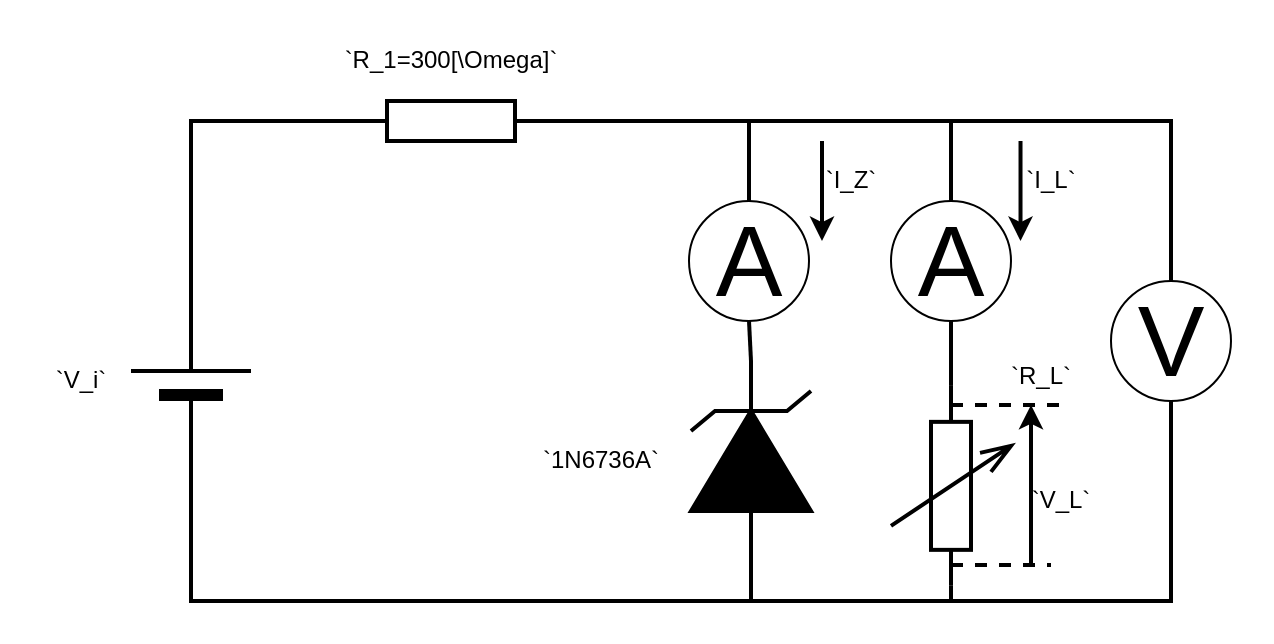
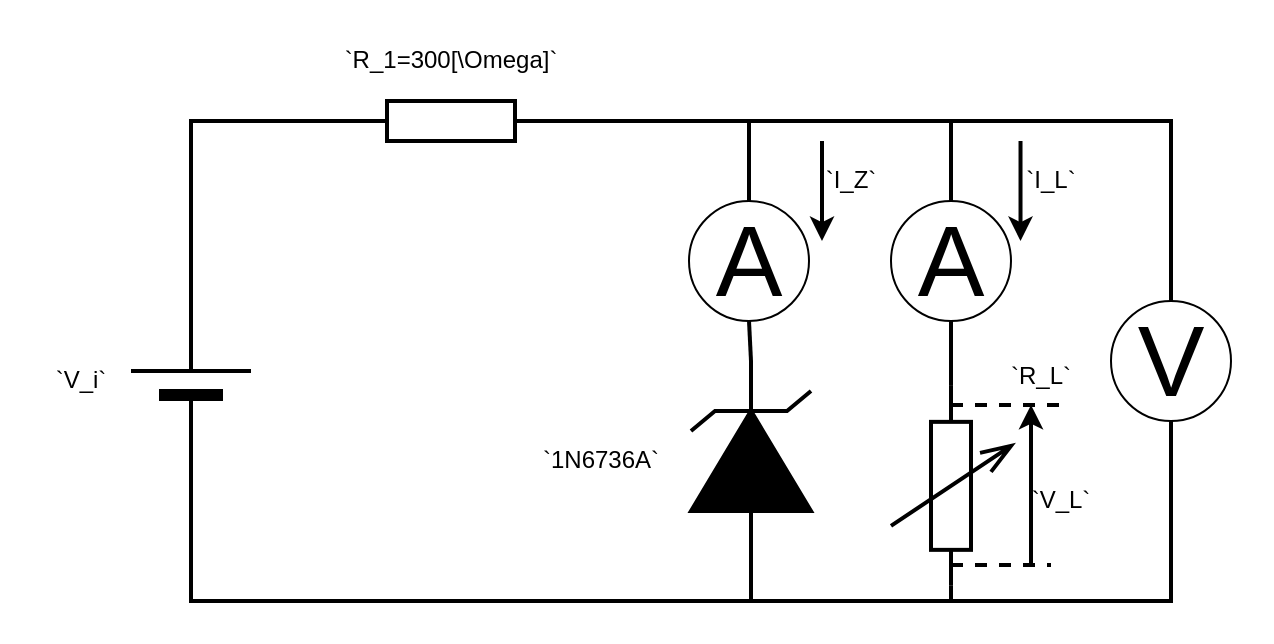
node "V": moved (1171, 341) -> (1171, 361)
